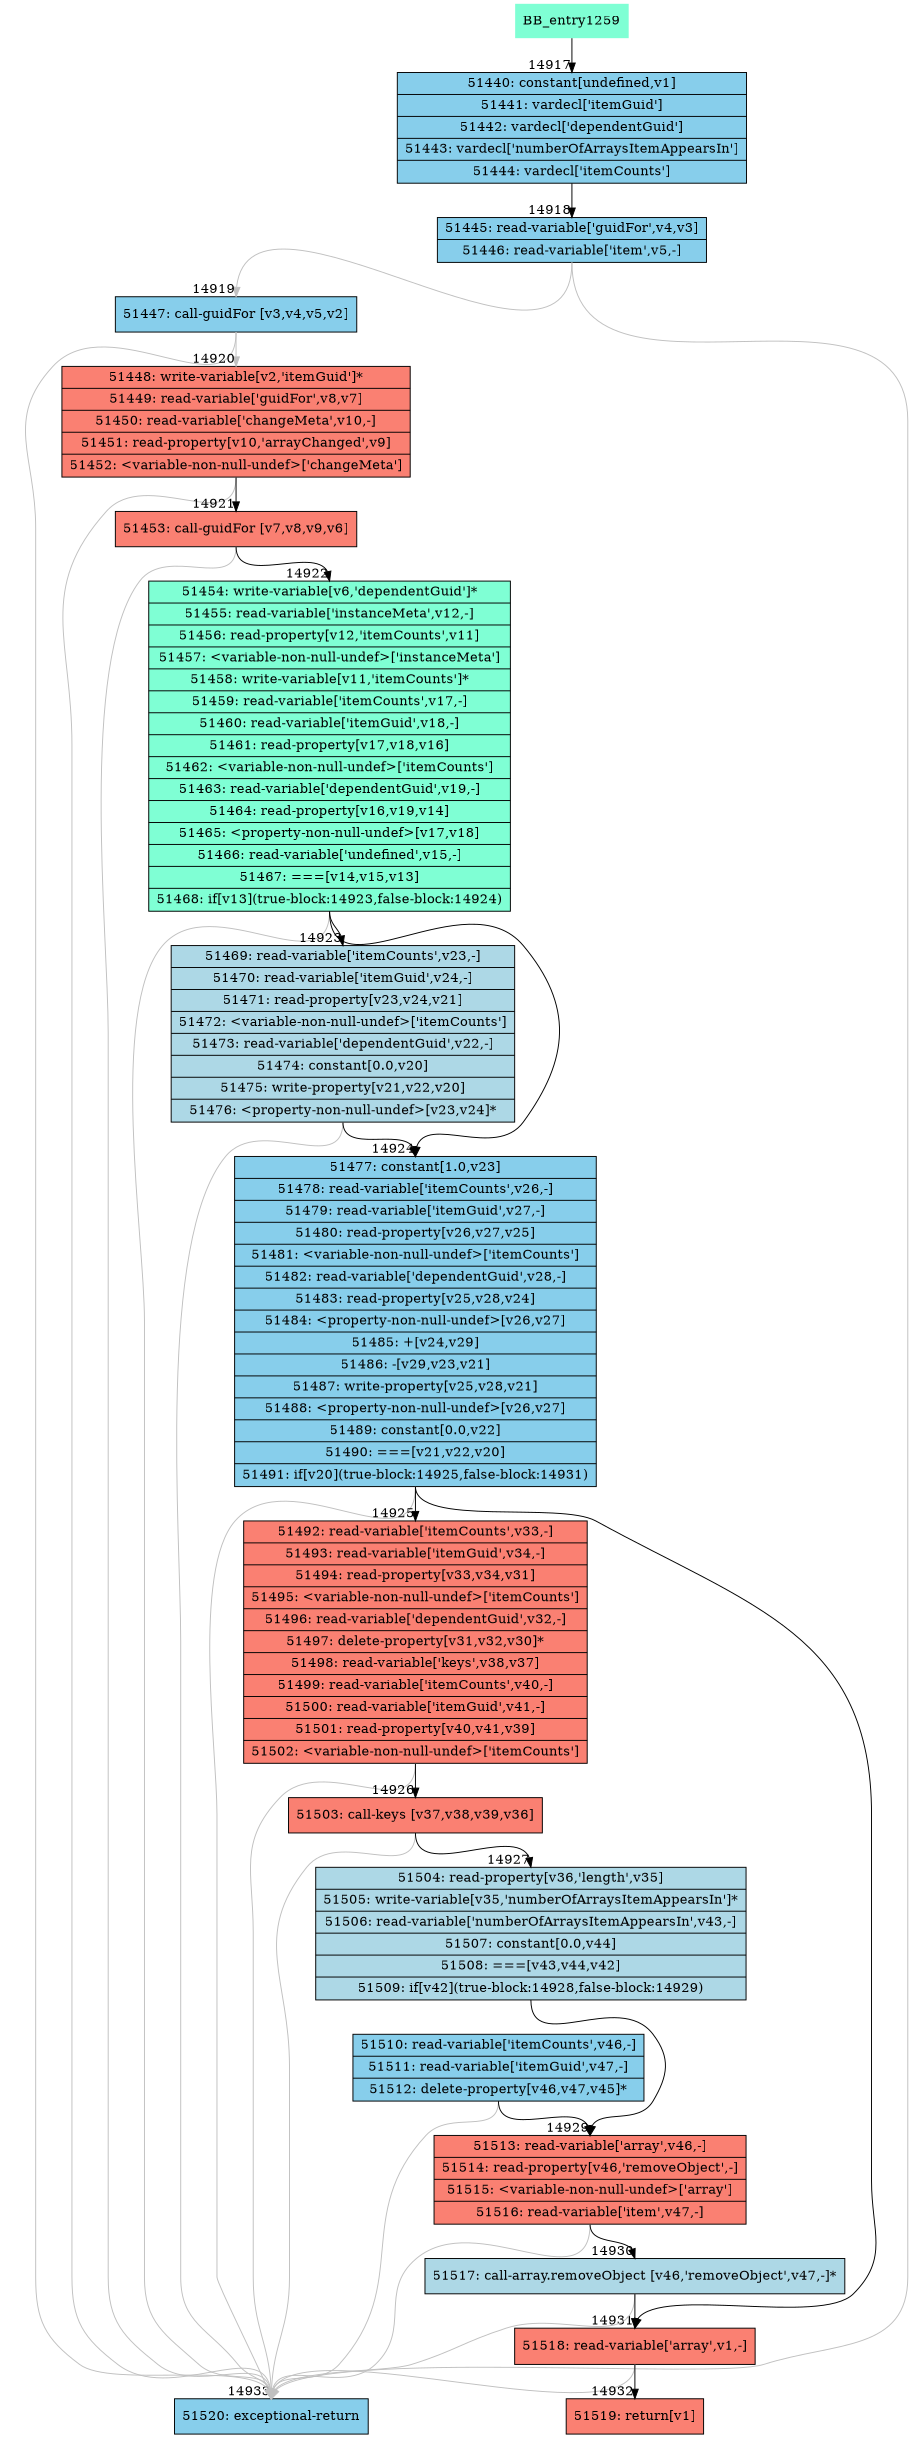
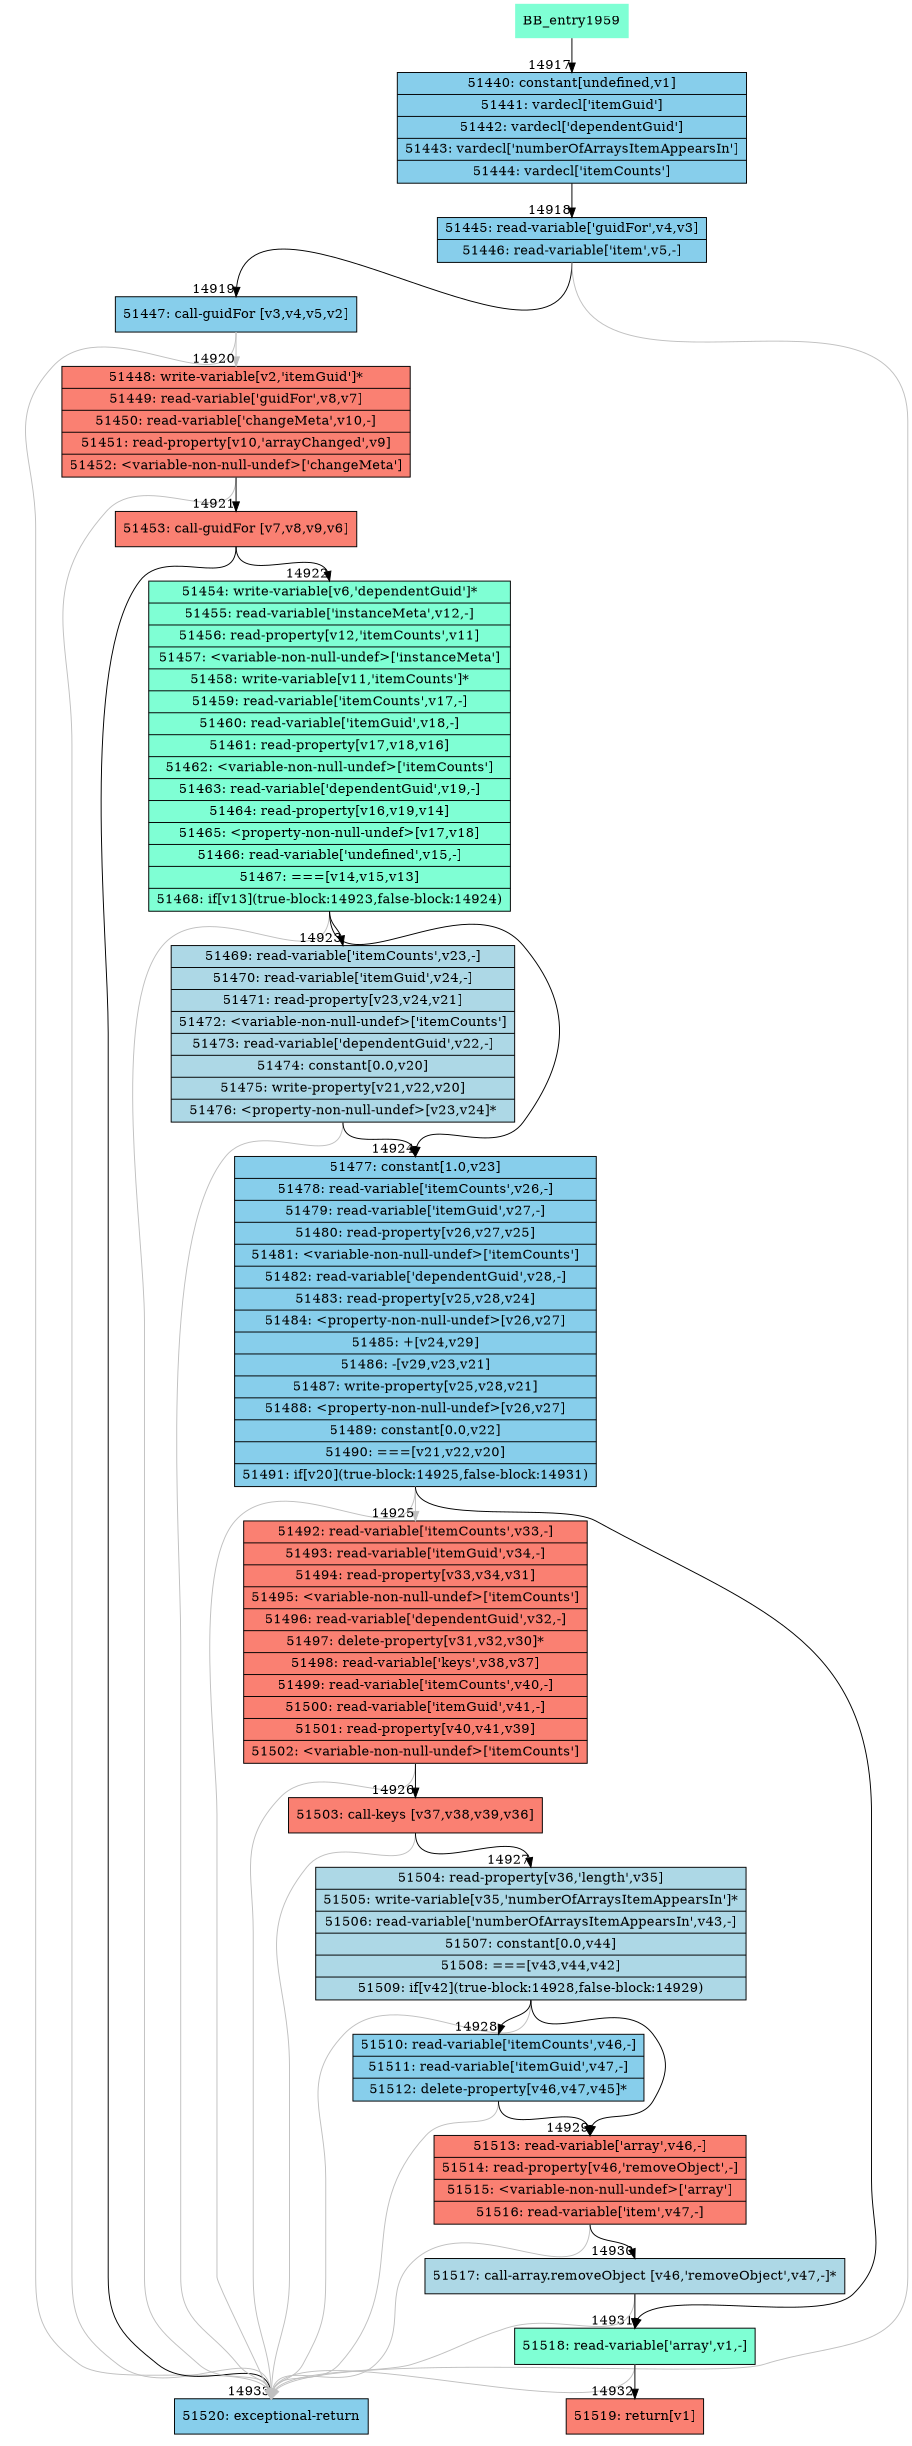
node "BB_entry1259": label "BB_entry1259" -> "BB_entry1959"
edge "51445: read-variable['guidFor',v4,v3]" -> "51447: call-guidFor [v3,v4,v5,v2]": color gray -> black
edge "51453: call-guidFor [v7,v8,v9,v6]" -> "51520: exceptional-return": color gray -> black
edge "51477: constant[1.0,v23]" -> "51492: read-variable['itemCounts',v33,-]": color black -> gray
edge "51504: read-property[v36,'length',v35]" -> "51510: read-variable['itemCounts',v46,-]": added
edge "51504: read-property[v36,'length',v35]" -> "51520: exceptional-return": added
node "51518: read-variable['array',v1,-]": fillcolor salmon -> aquamarine
